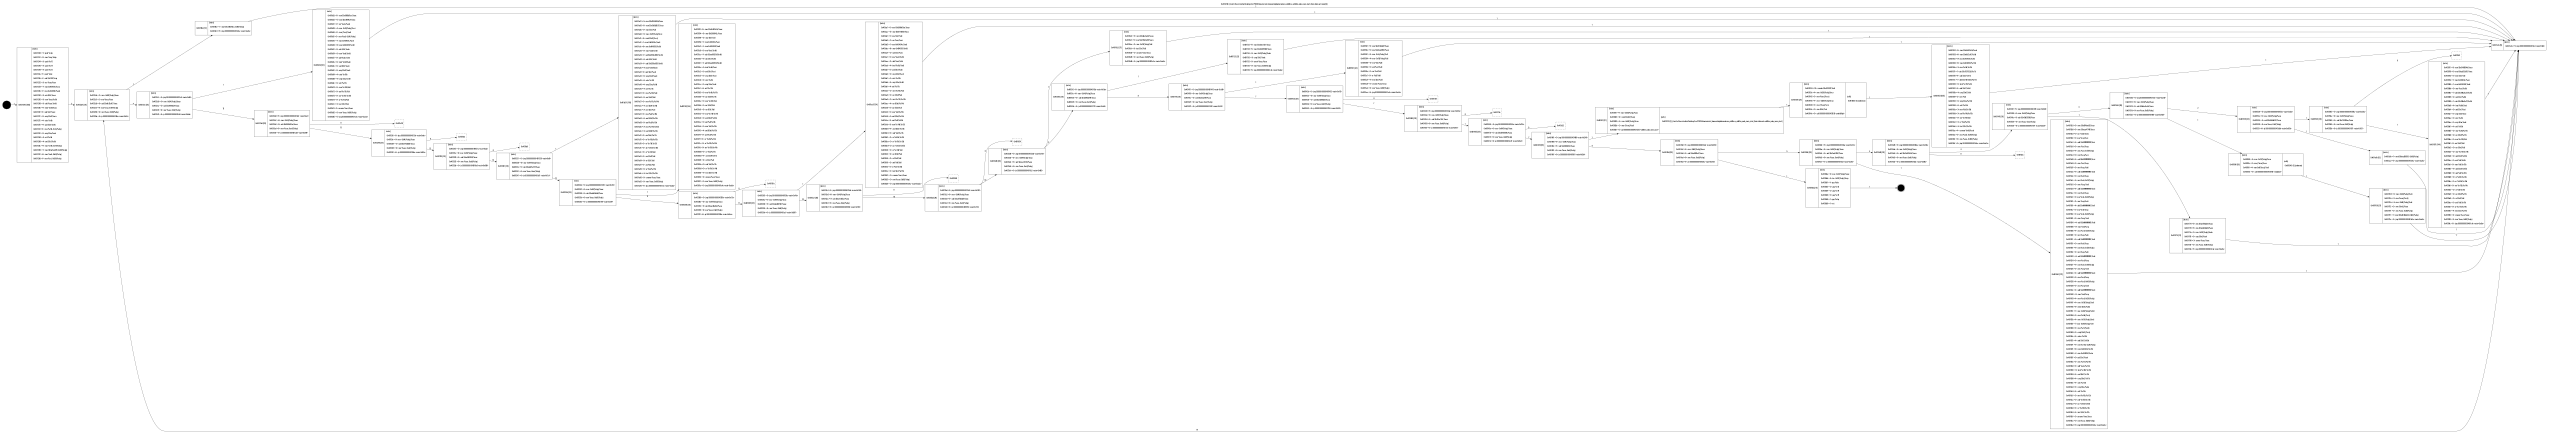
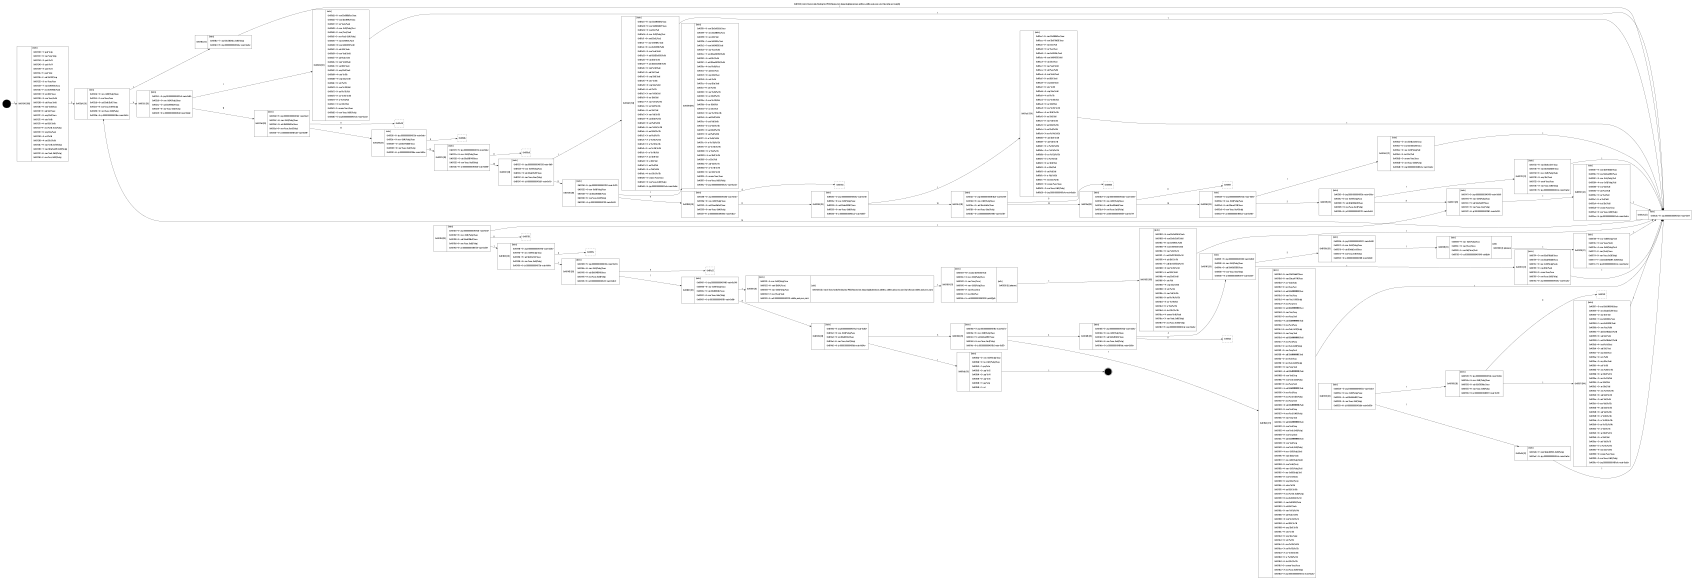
edge "0x401411 [28]" -> "0x40142d [28]": reversed
edge "0x40150d [28]" -> "0x401529 [28]": removed, label "2"
